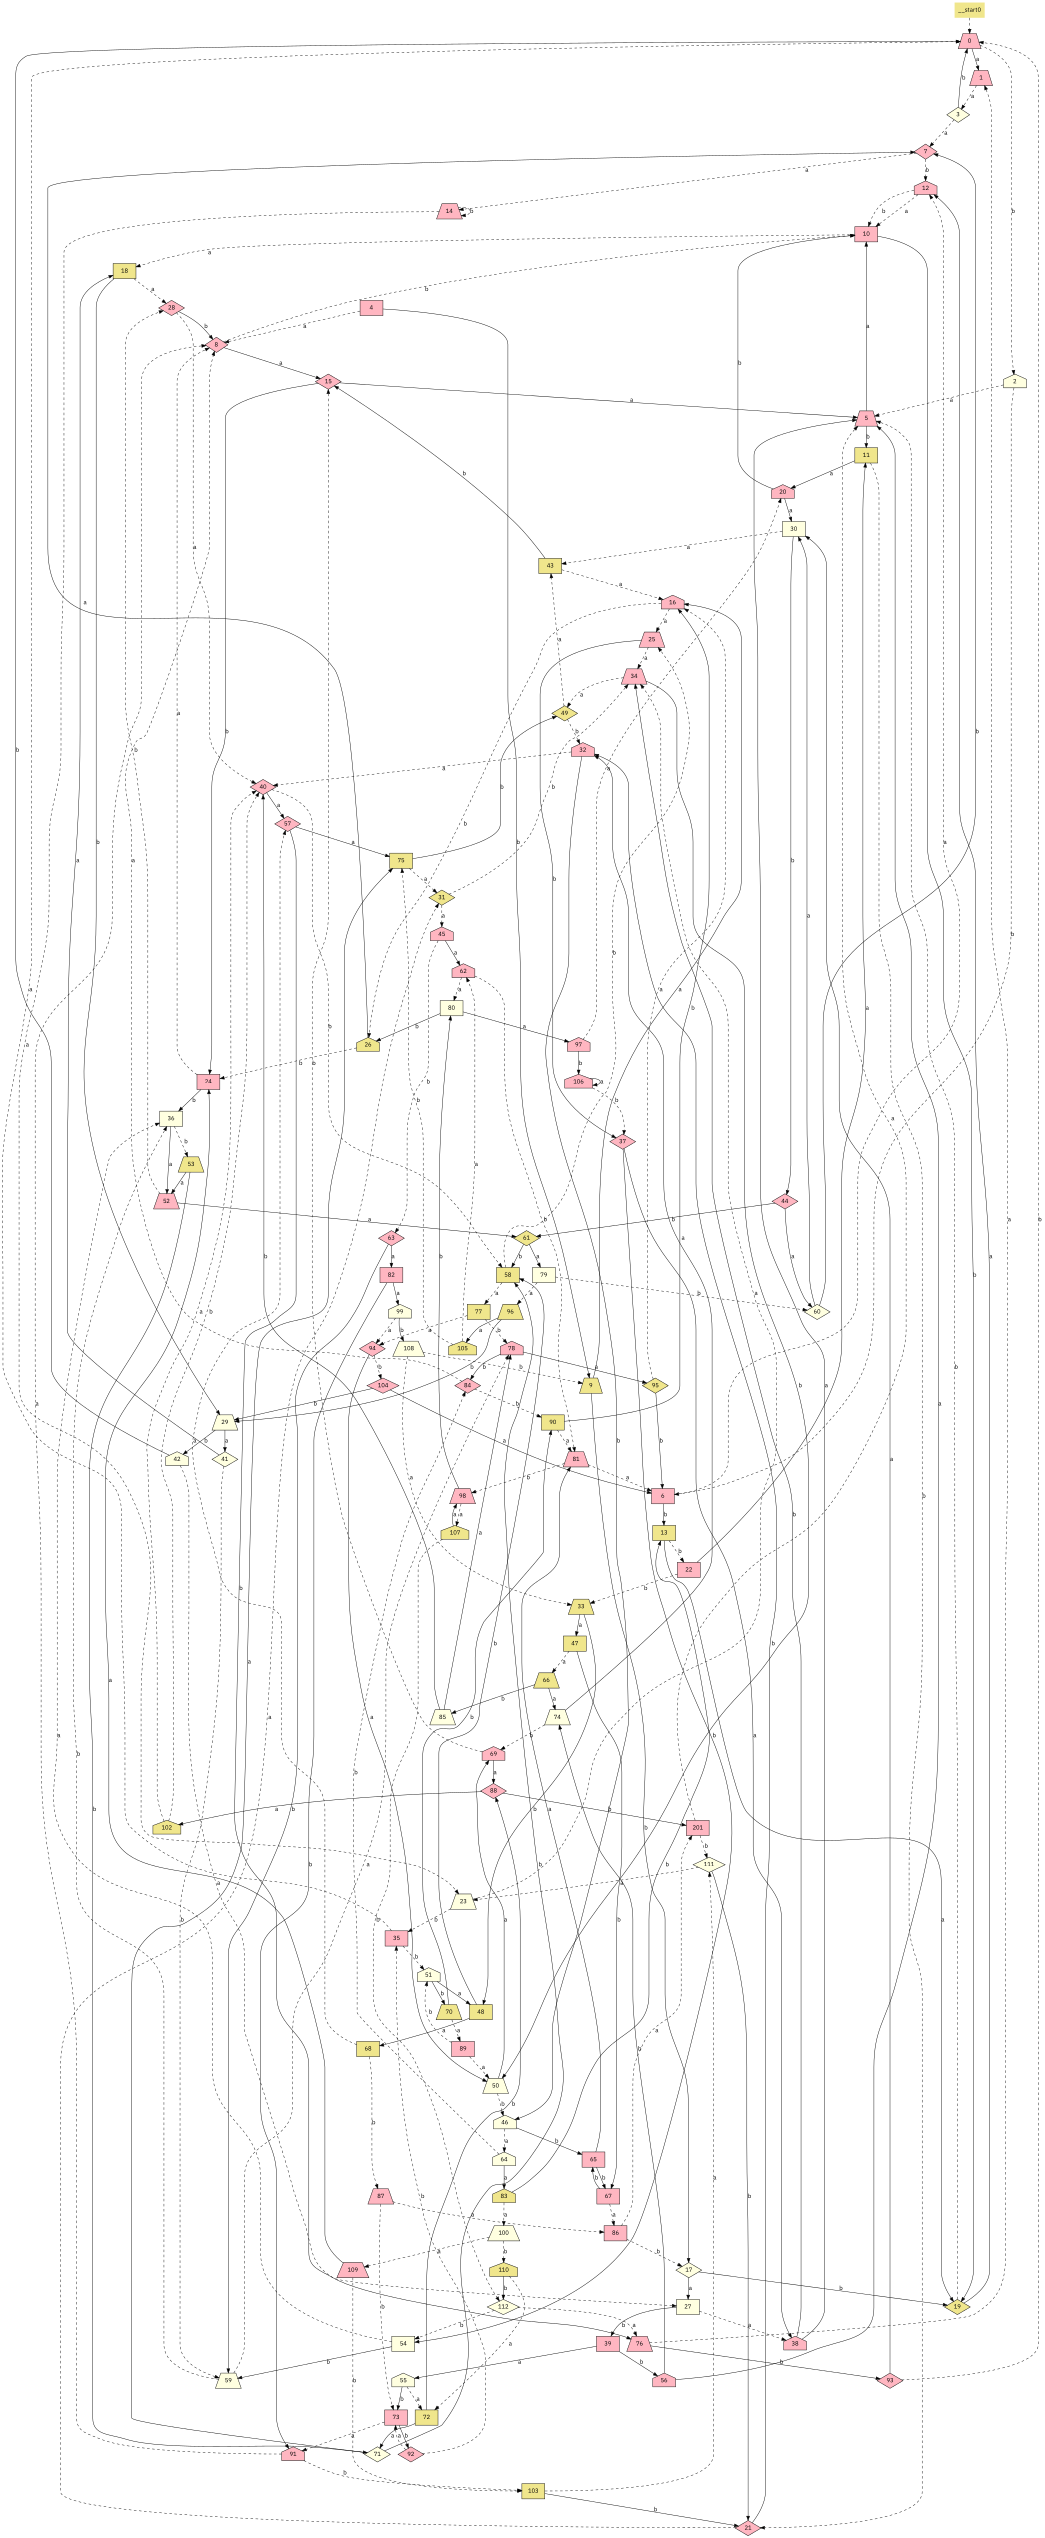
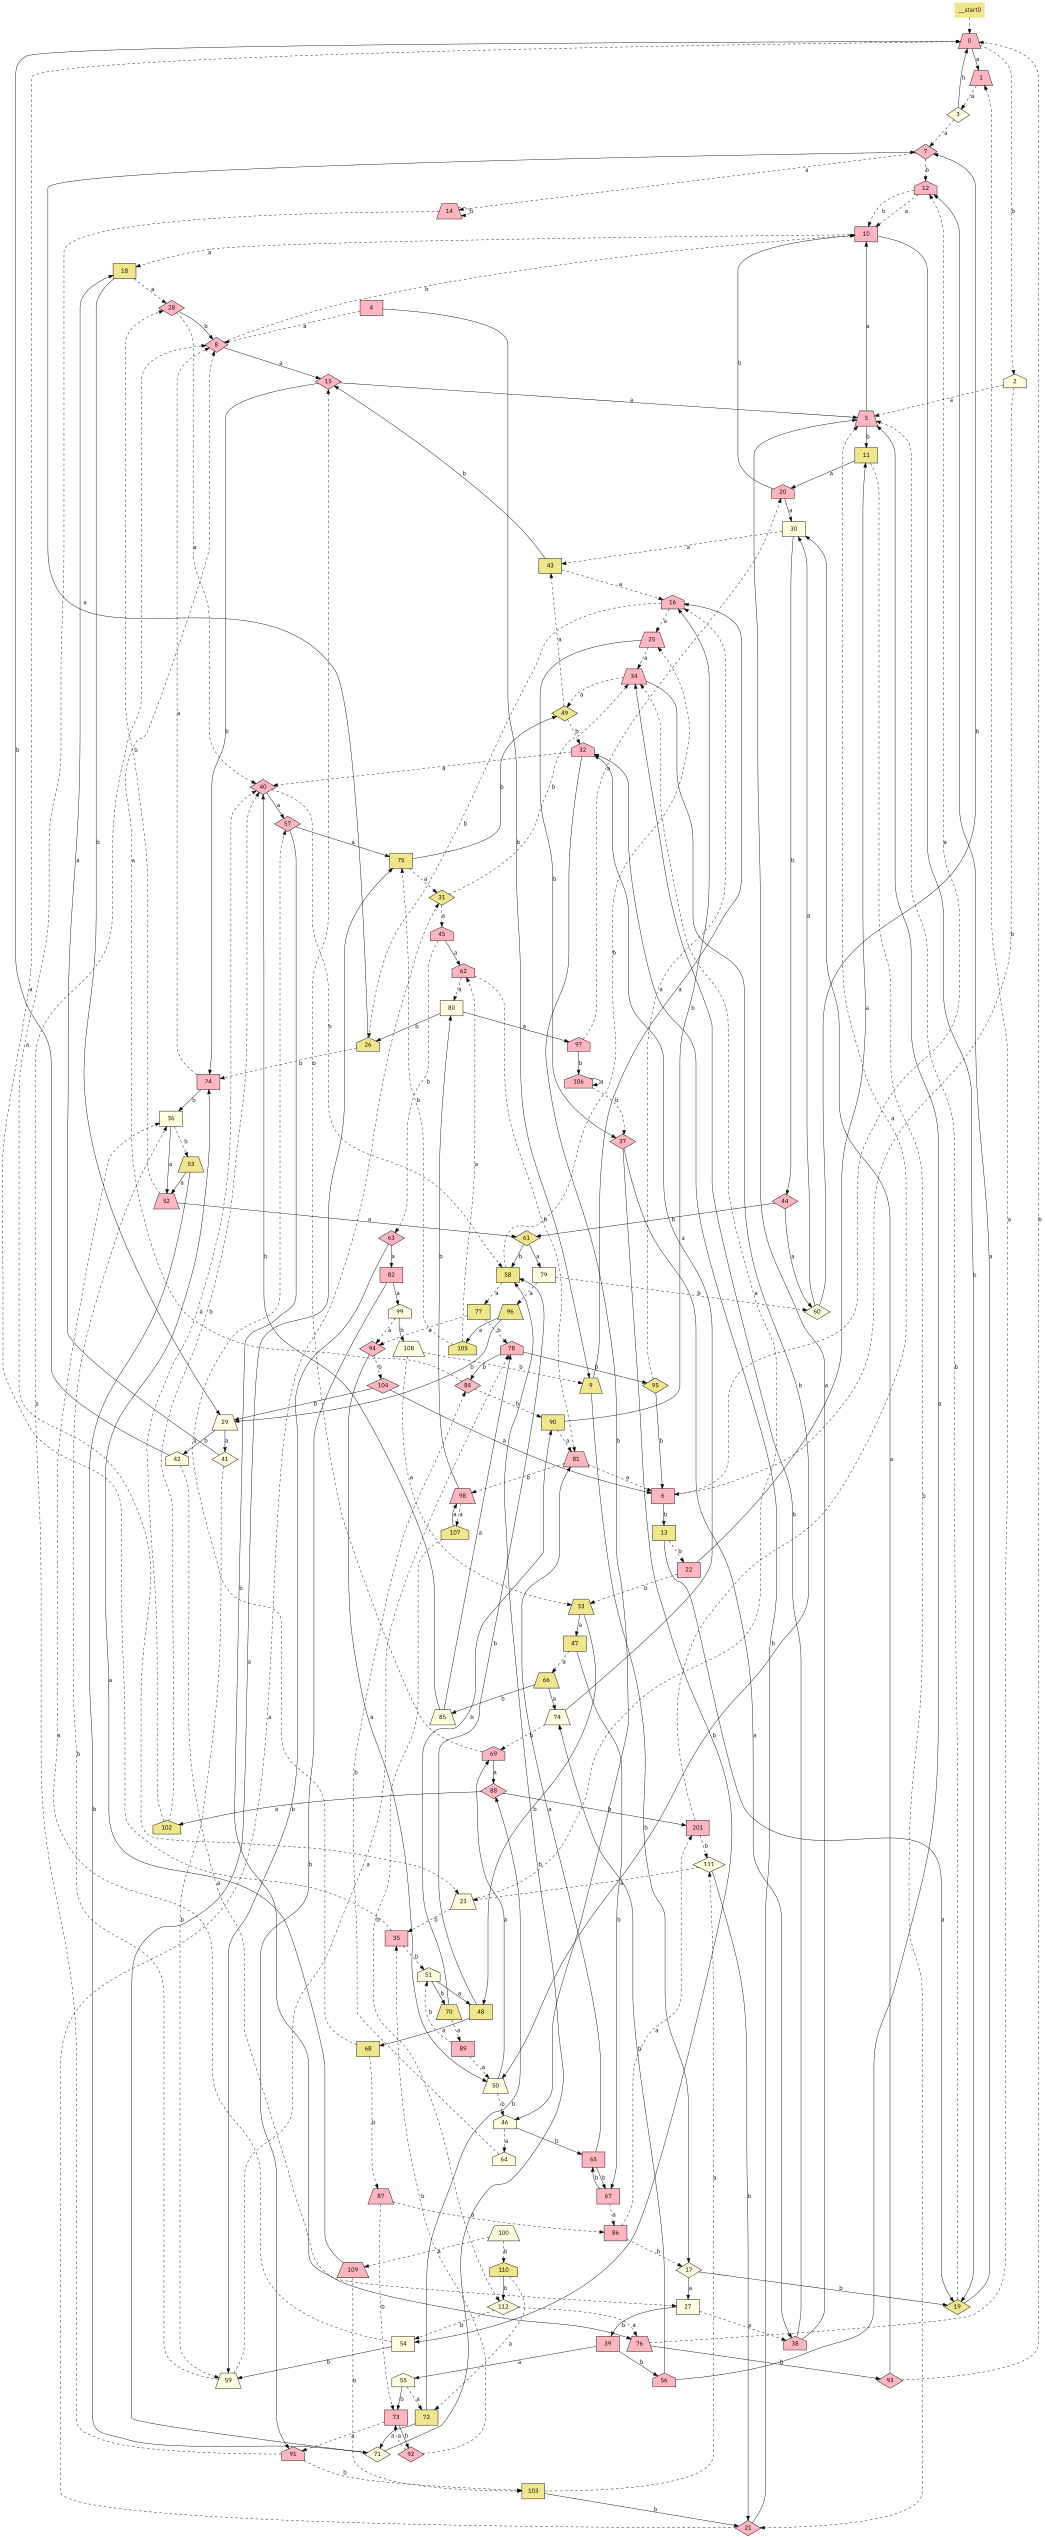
edge "78" -> "95": label "a" -> "b"
node "83": removed
